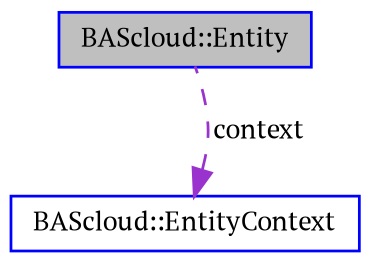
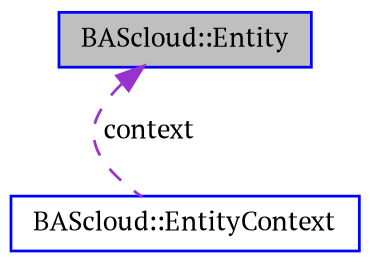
edge "BAScloud::Entity" -> "BAScloud::EntityContext": reversed
